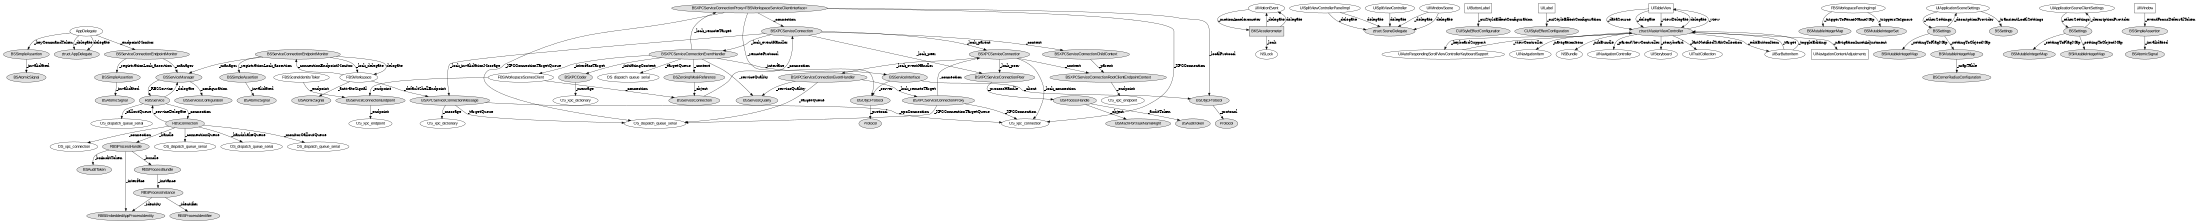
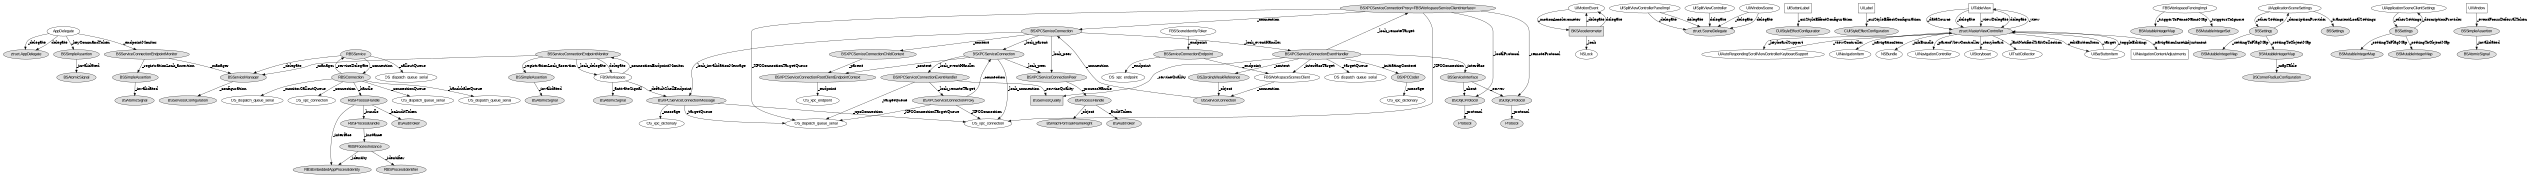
edge "FBSWorkspaceScenesClient" -> "BSServiceConnectionEndpoint": reversed
edge "BSServiceManager" -> "RBSService": removed, label "_RBSService"
node "BSServiceQuality": shape ellipse -> box
